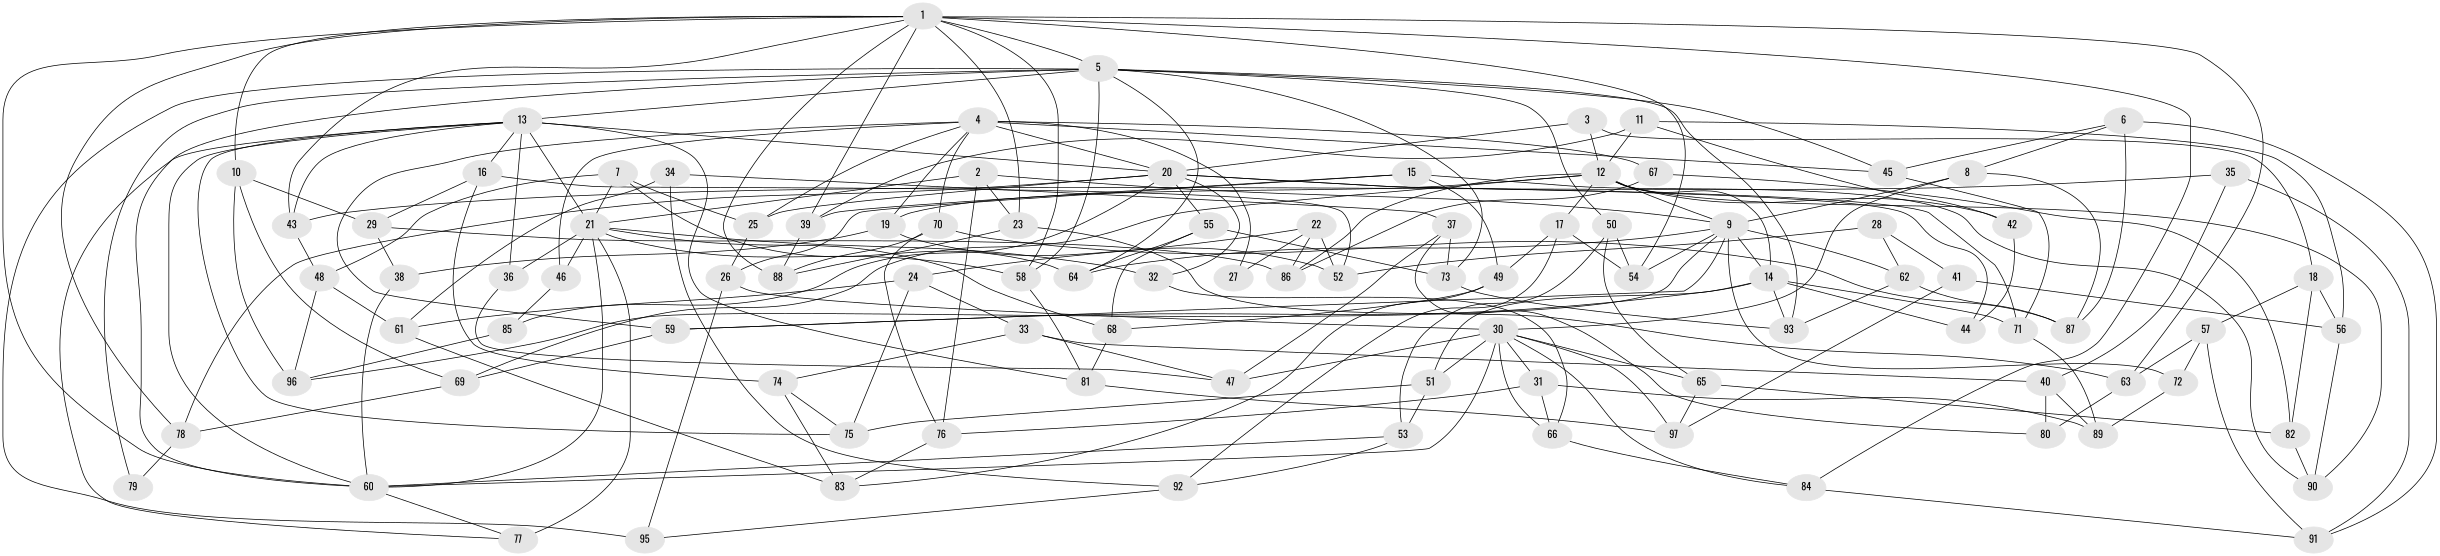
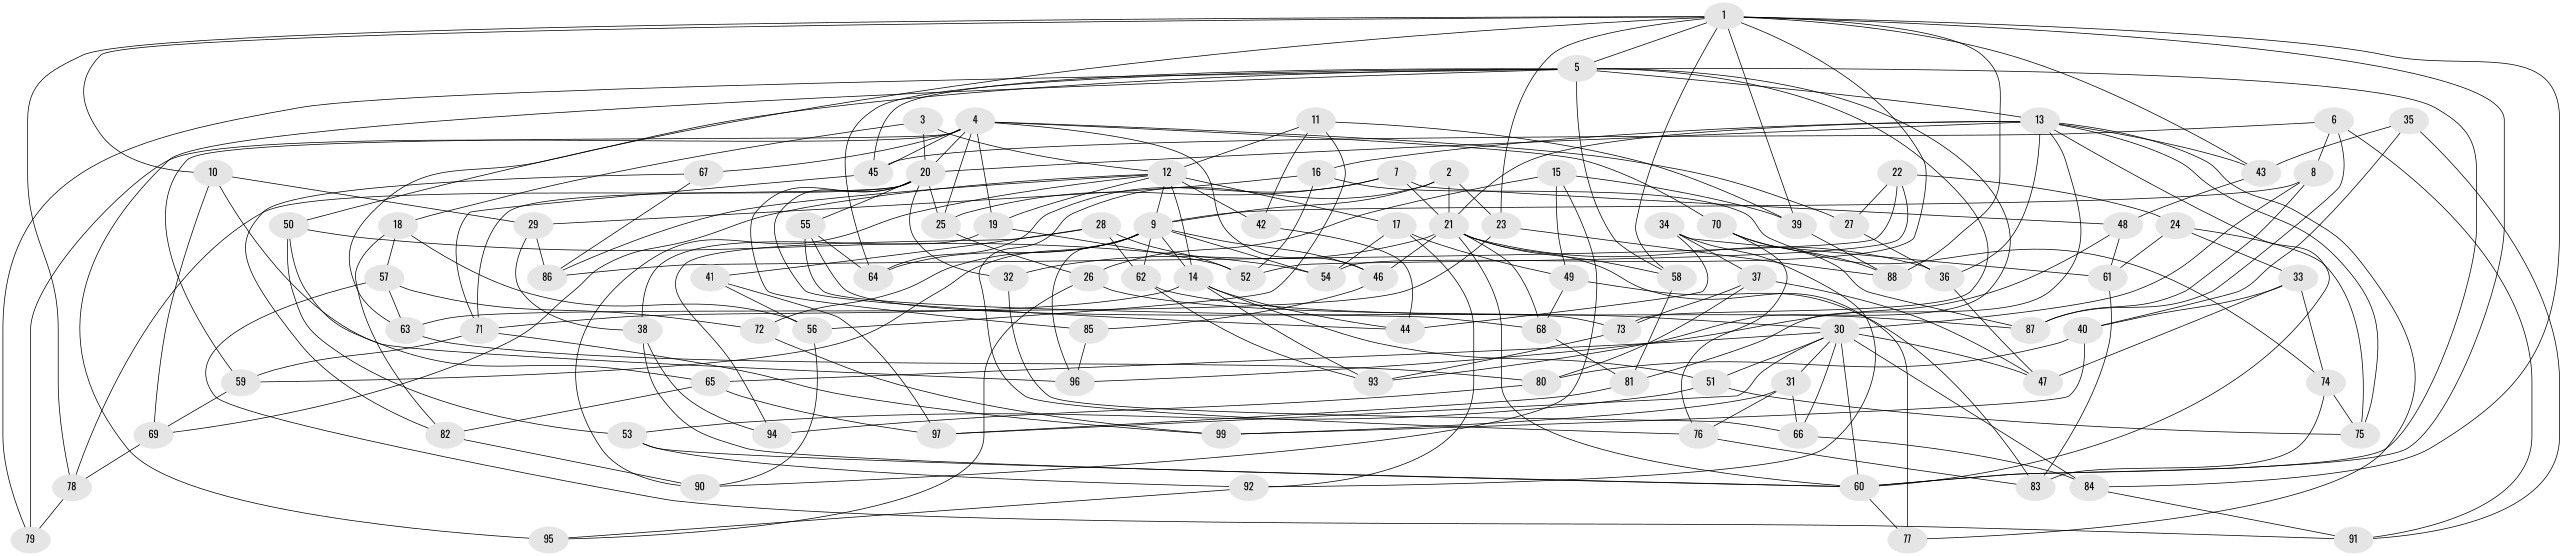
edge "4" -- "79": added
edge "9" -- "46": added
edge "27" -- "36": added
edge "34" -- "44": added
edge "14" -- "59": now "71" -- "59"
node "94": added
node "89": label "89" -> "99"
